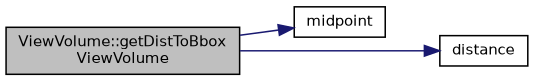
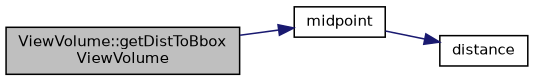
edge "ViewVolume::getDistToBbox ViewVolume" -> "distance": now "midpoint" -> "distance"
